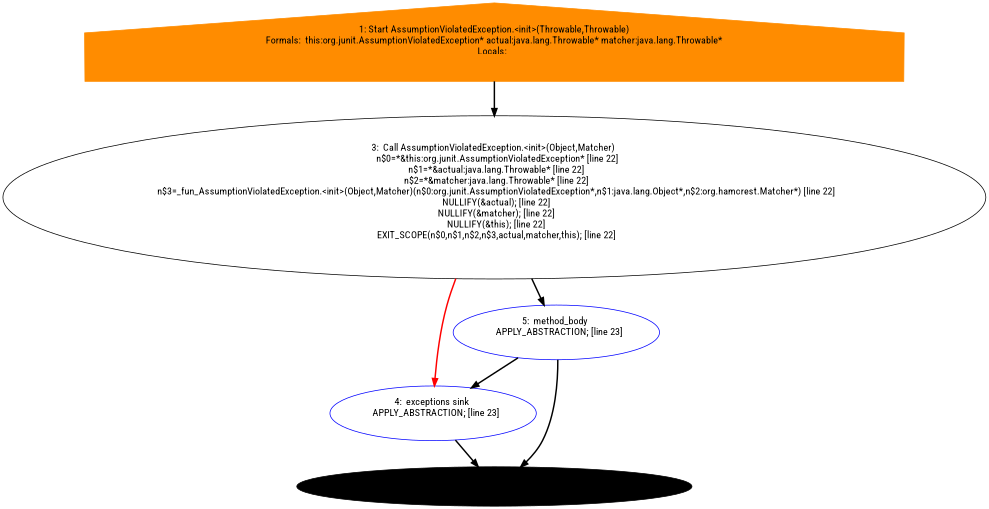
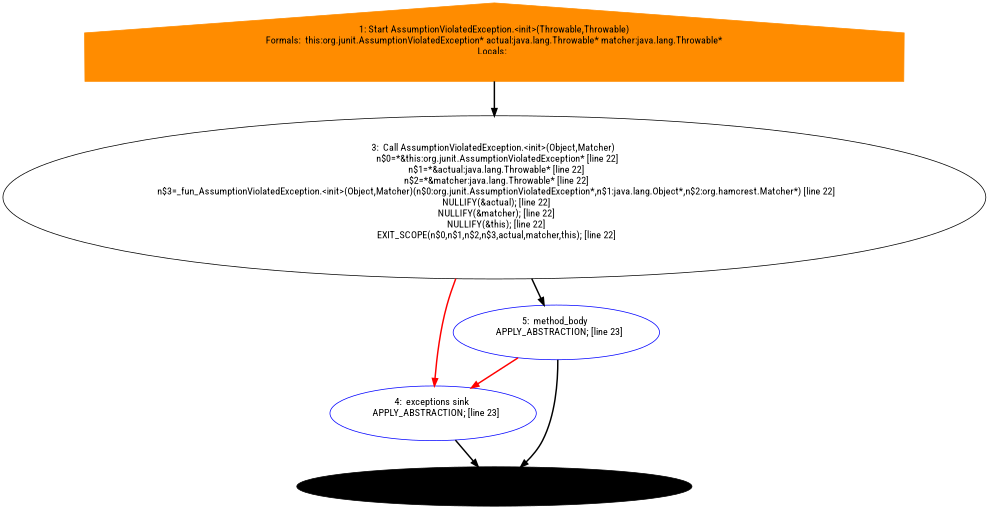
edge "5:  method_body APPLY_ABSTRACTION; [line 23]" -> "4:  exceptions sink APPLY_ABSTRACTION; [line 23]": color black -> red
